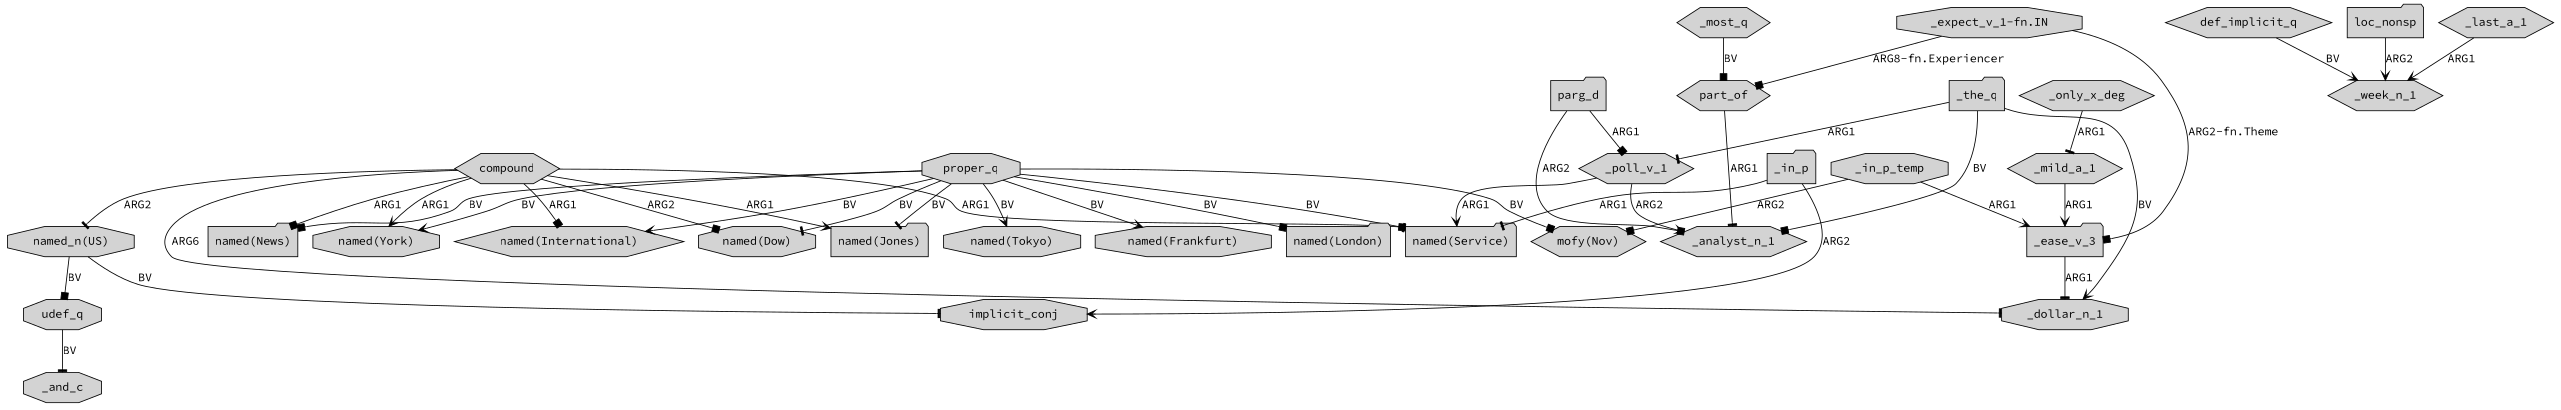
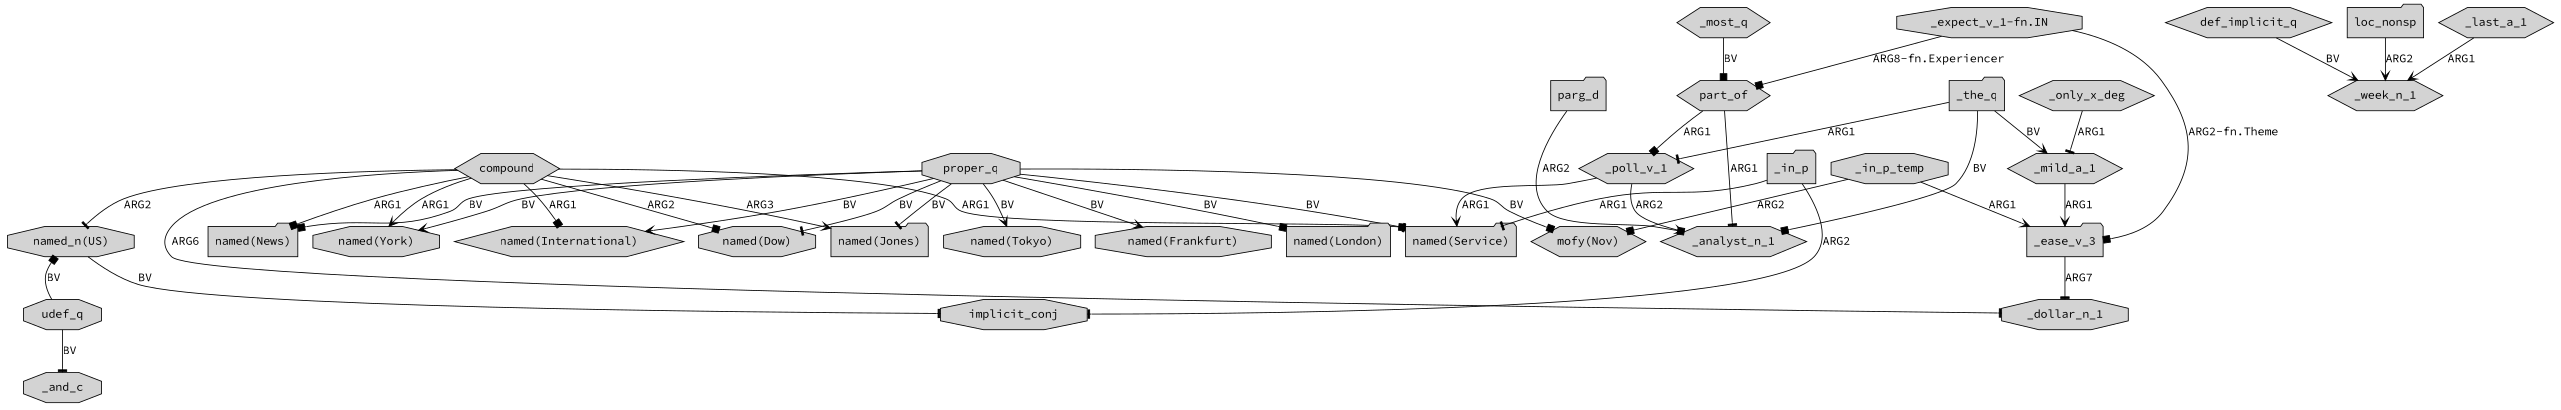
edge "parg_d" -> "_poll_v_1": now "part_of" -> "_poll_v_1"
edge "_the_q" -> "_dollar_n_1": now "_the_q" -> "_mild_a_1"
edge "compound" -> "named(Jones)": label "ARG1" -> "ARG3"
edge "named_n(US)" -> "udef_q": reversed
edge "_ease_v_3" -> "_dollar_n_1": label "ARG1" -> "ARG7"
edge "_in_p" -> "implicit_conj": arrowhead vee -> tee
